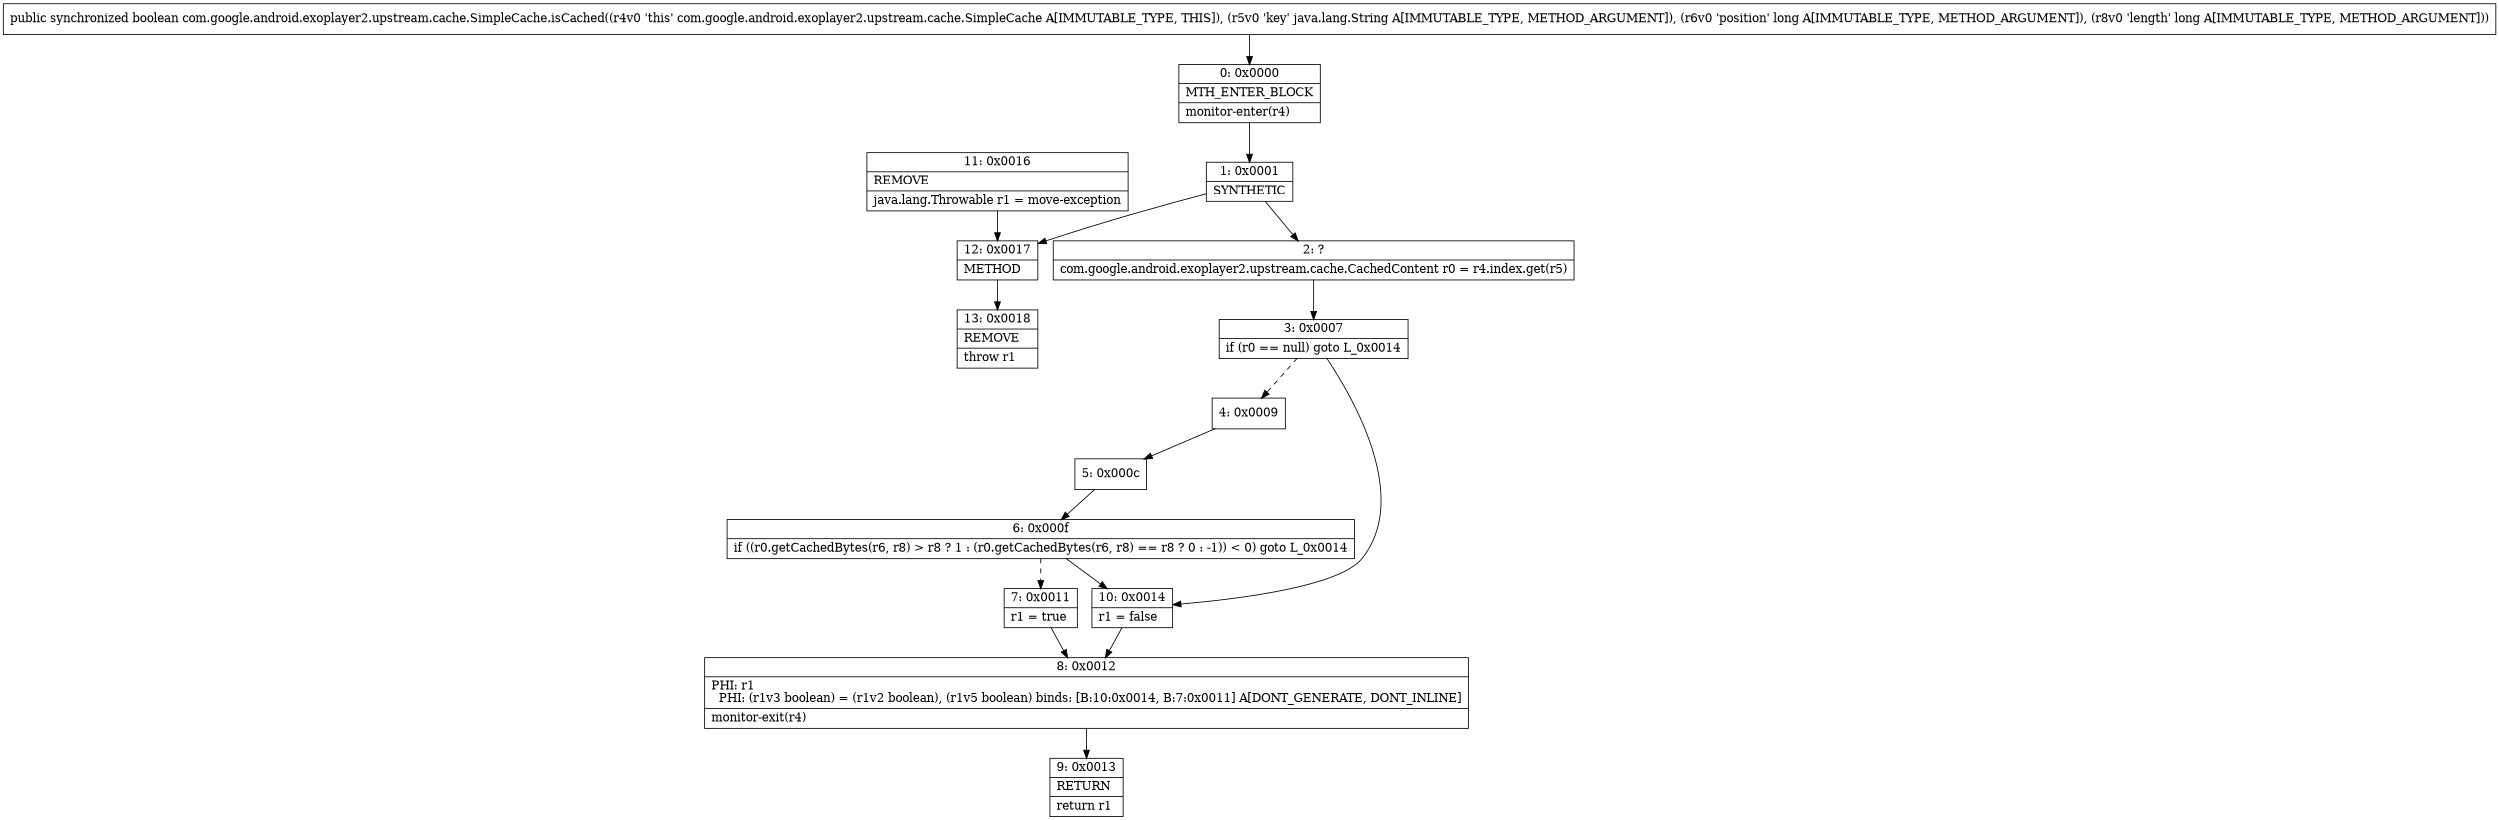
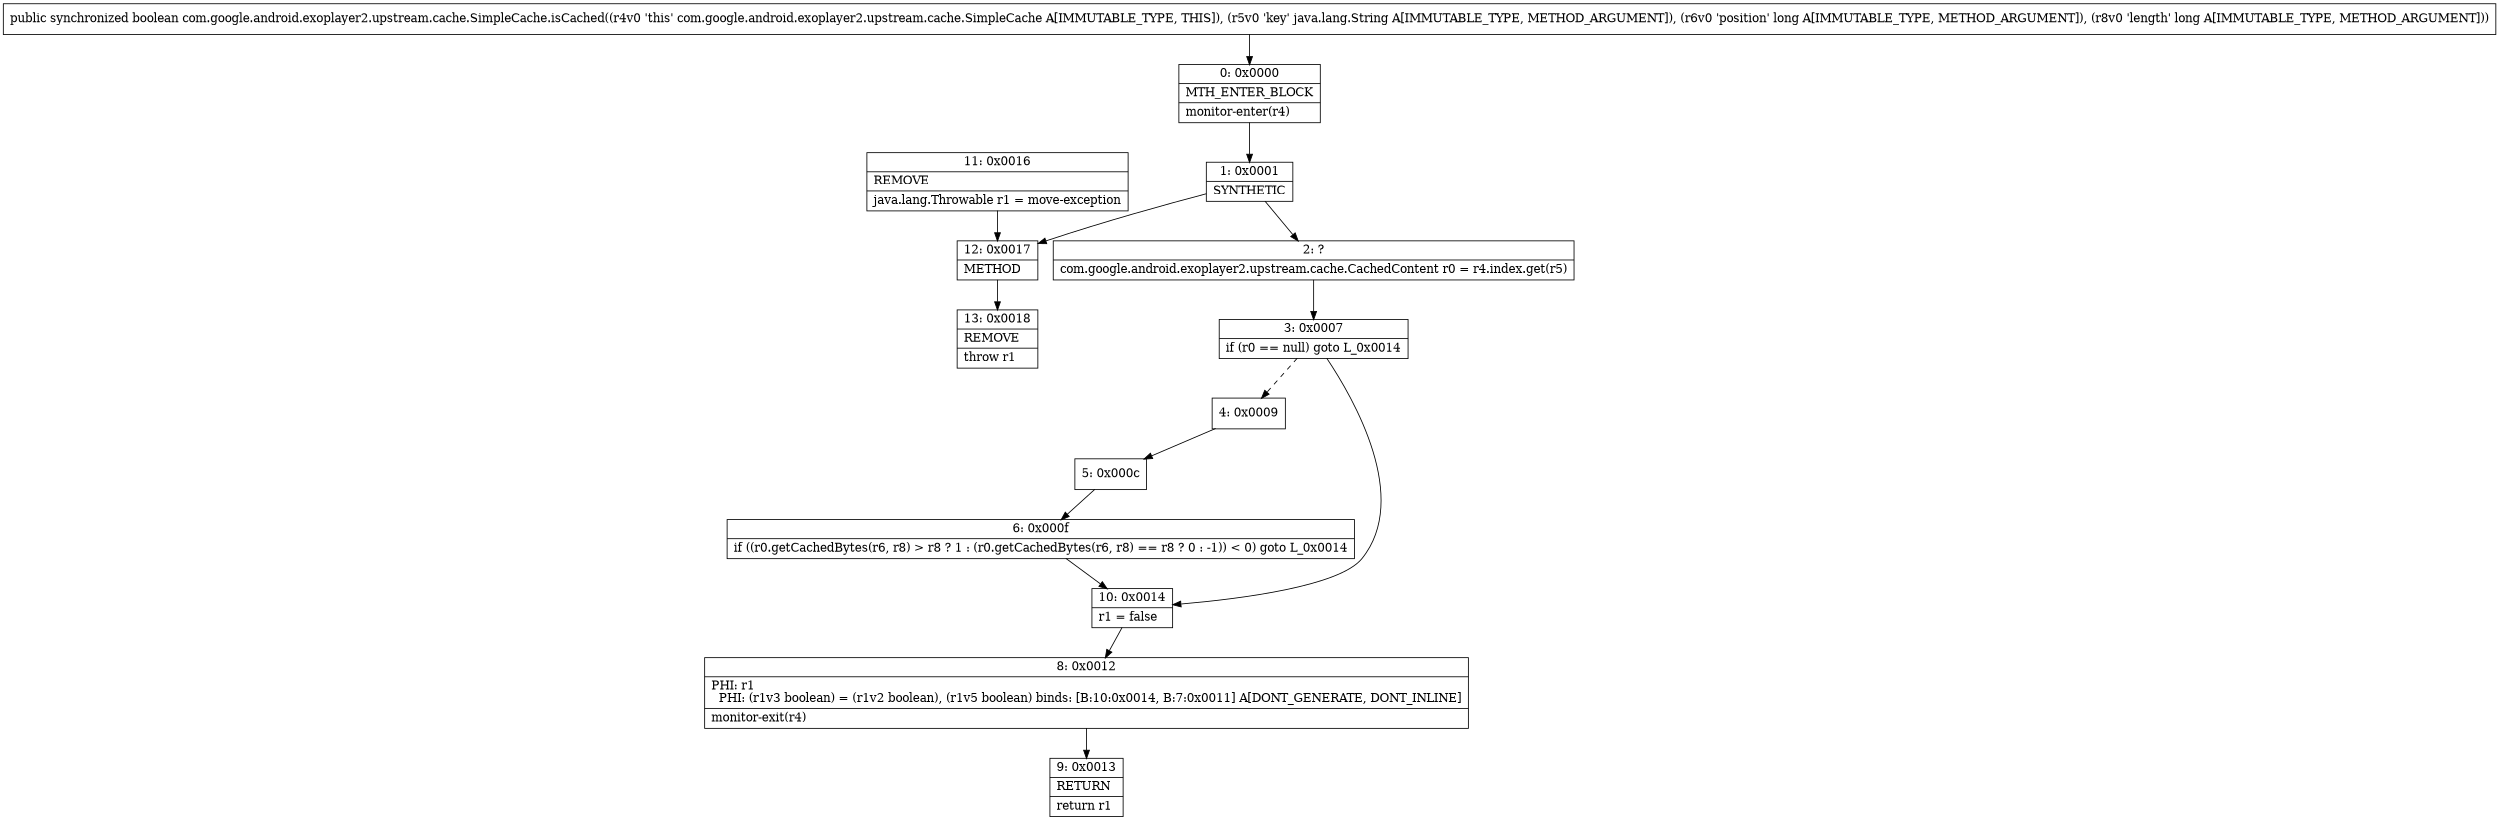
node "7: 0x0011": removed
